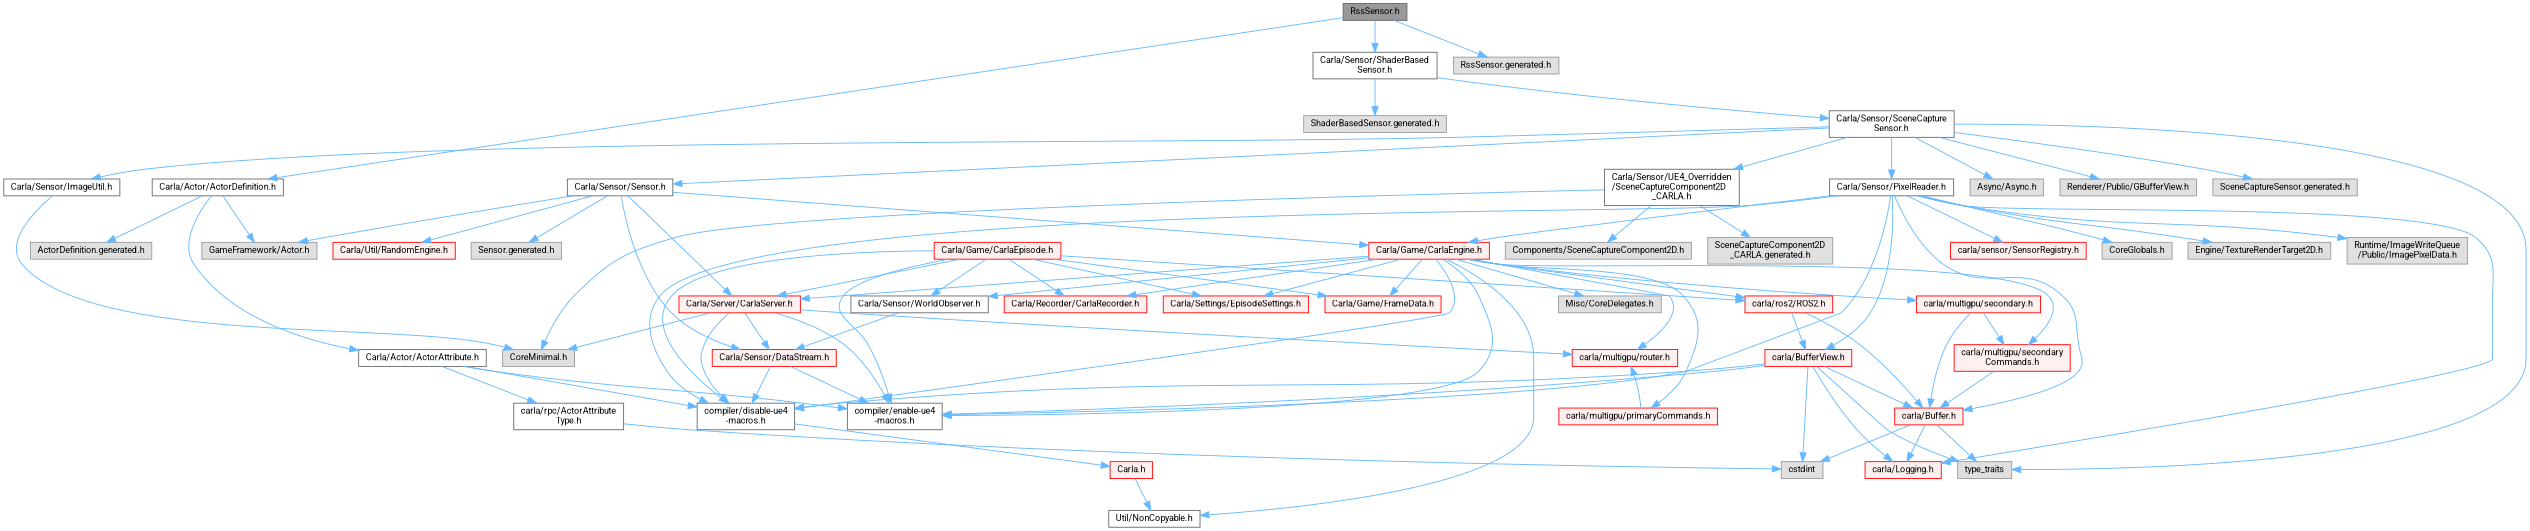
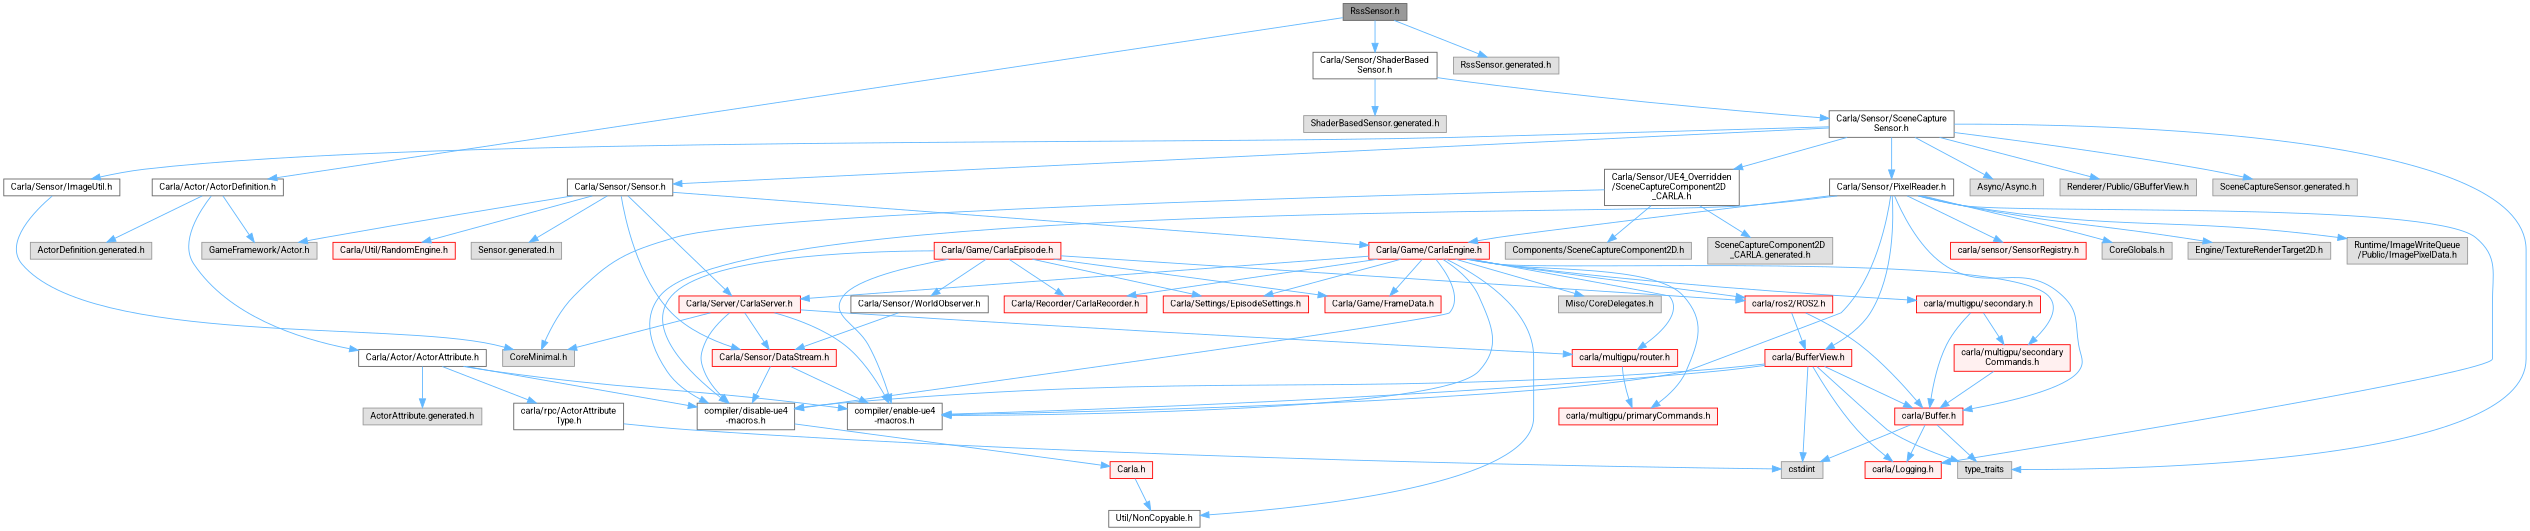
edge "Carla/Game/CarlaEngine.h" -> "Carla/Sensor/WorldObserver.h": removed
edge "Carla/Game/CarlaEpisode.h" -> "Carla/Server/CarlaServer.h": removed
edge "carla/multigpu/primaryCommands.h" -> "carla/multigpu/router.h": reversed
node "ActorAttribute.generated.h": added
